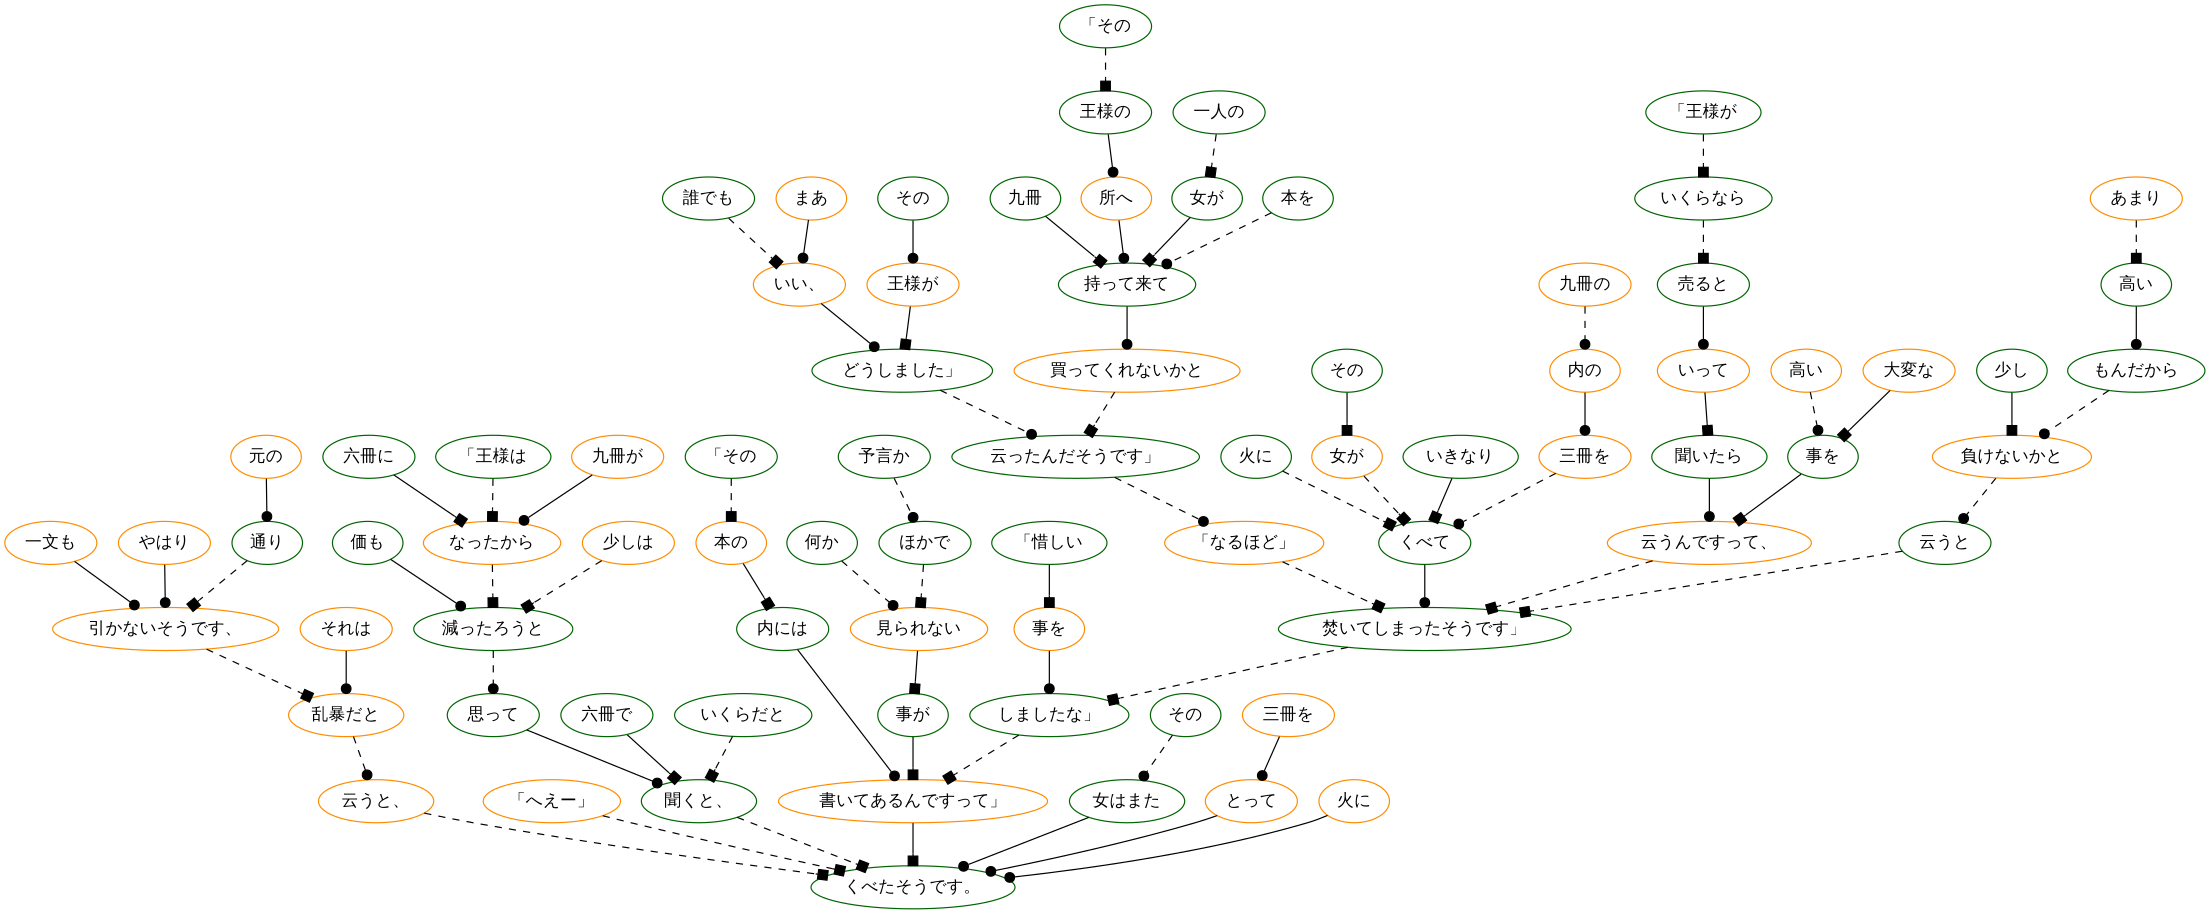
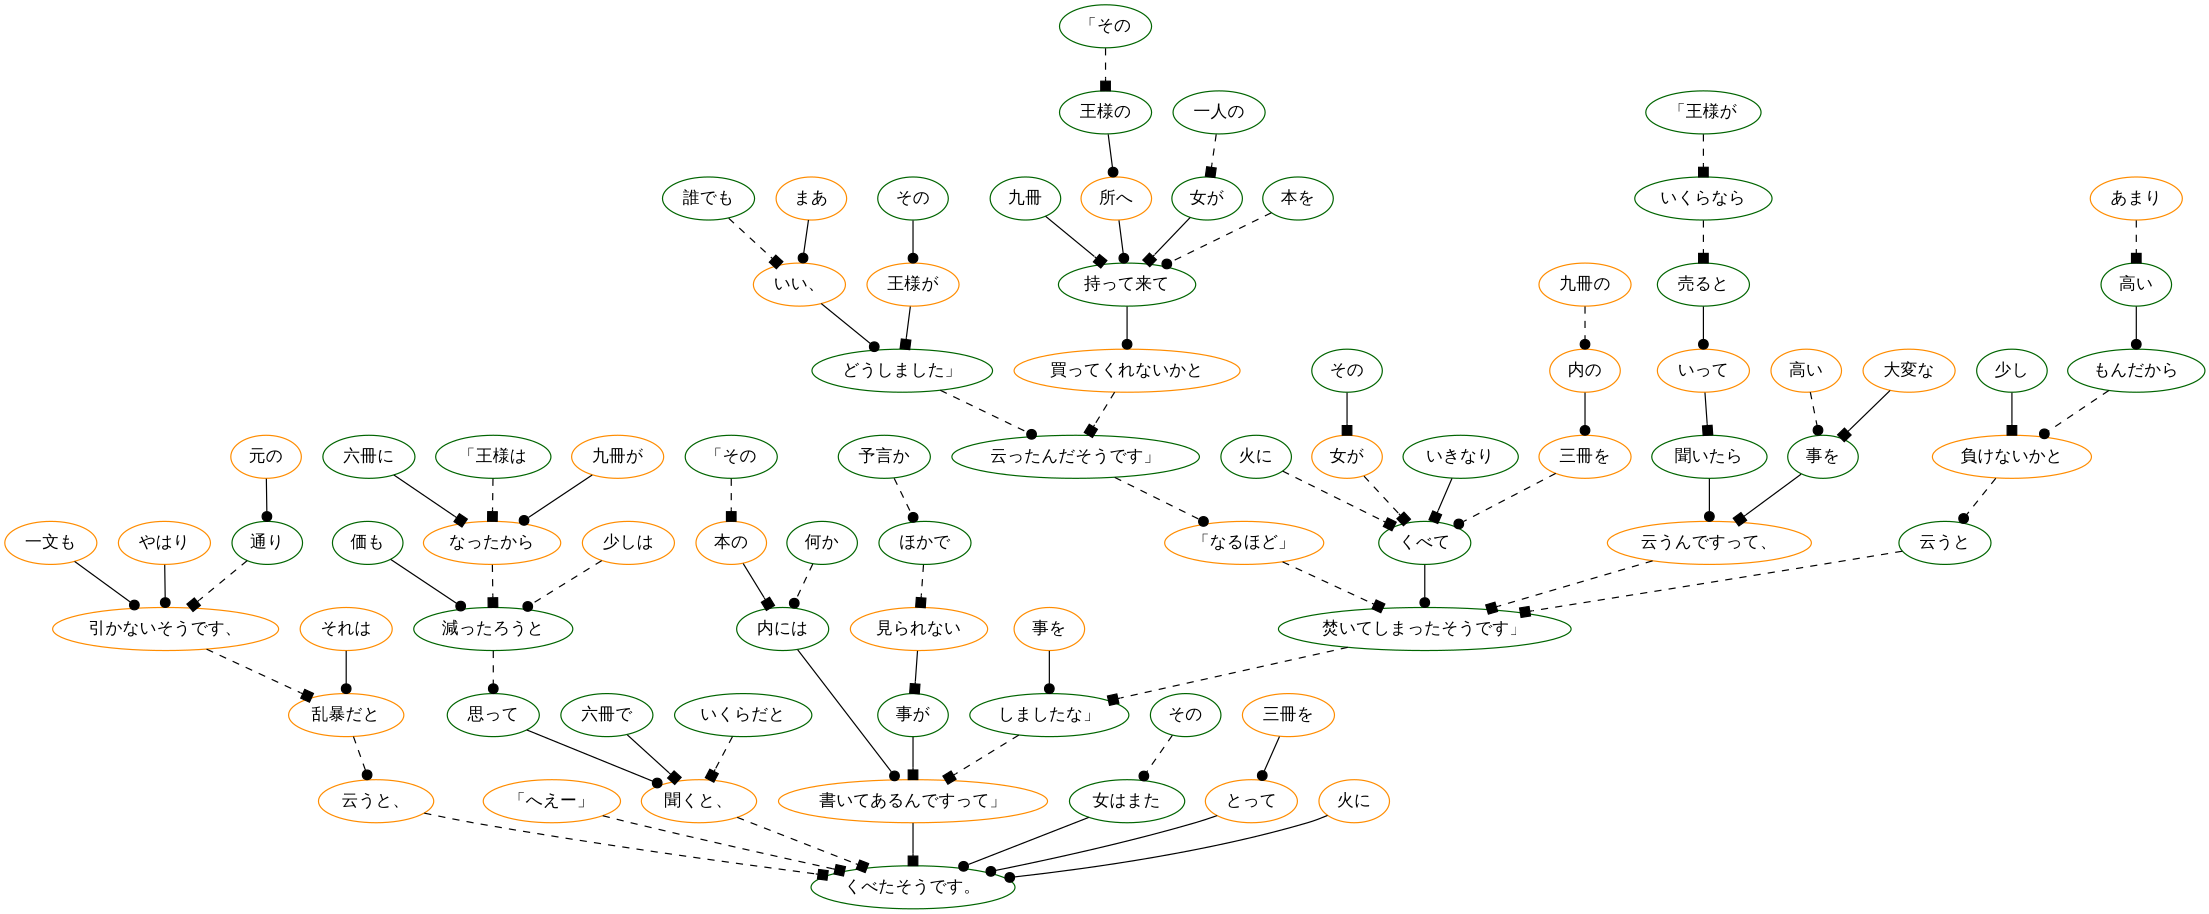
node "「惜しい": removed
edge "少しは" -> "減ったろうと": arrowhead box -> dot
edge "何か" -> "見られない": now "何か" -> "内には"
node "聞くと、": color darkgreen -> darkorange
